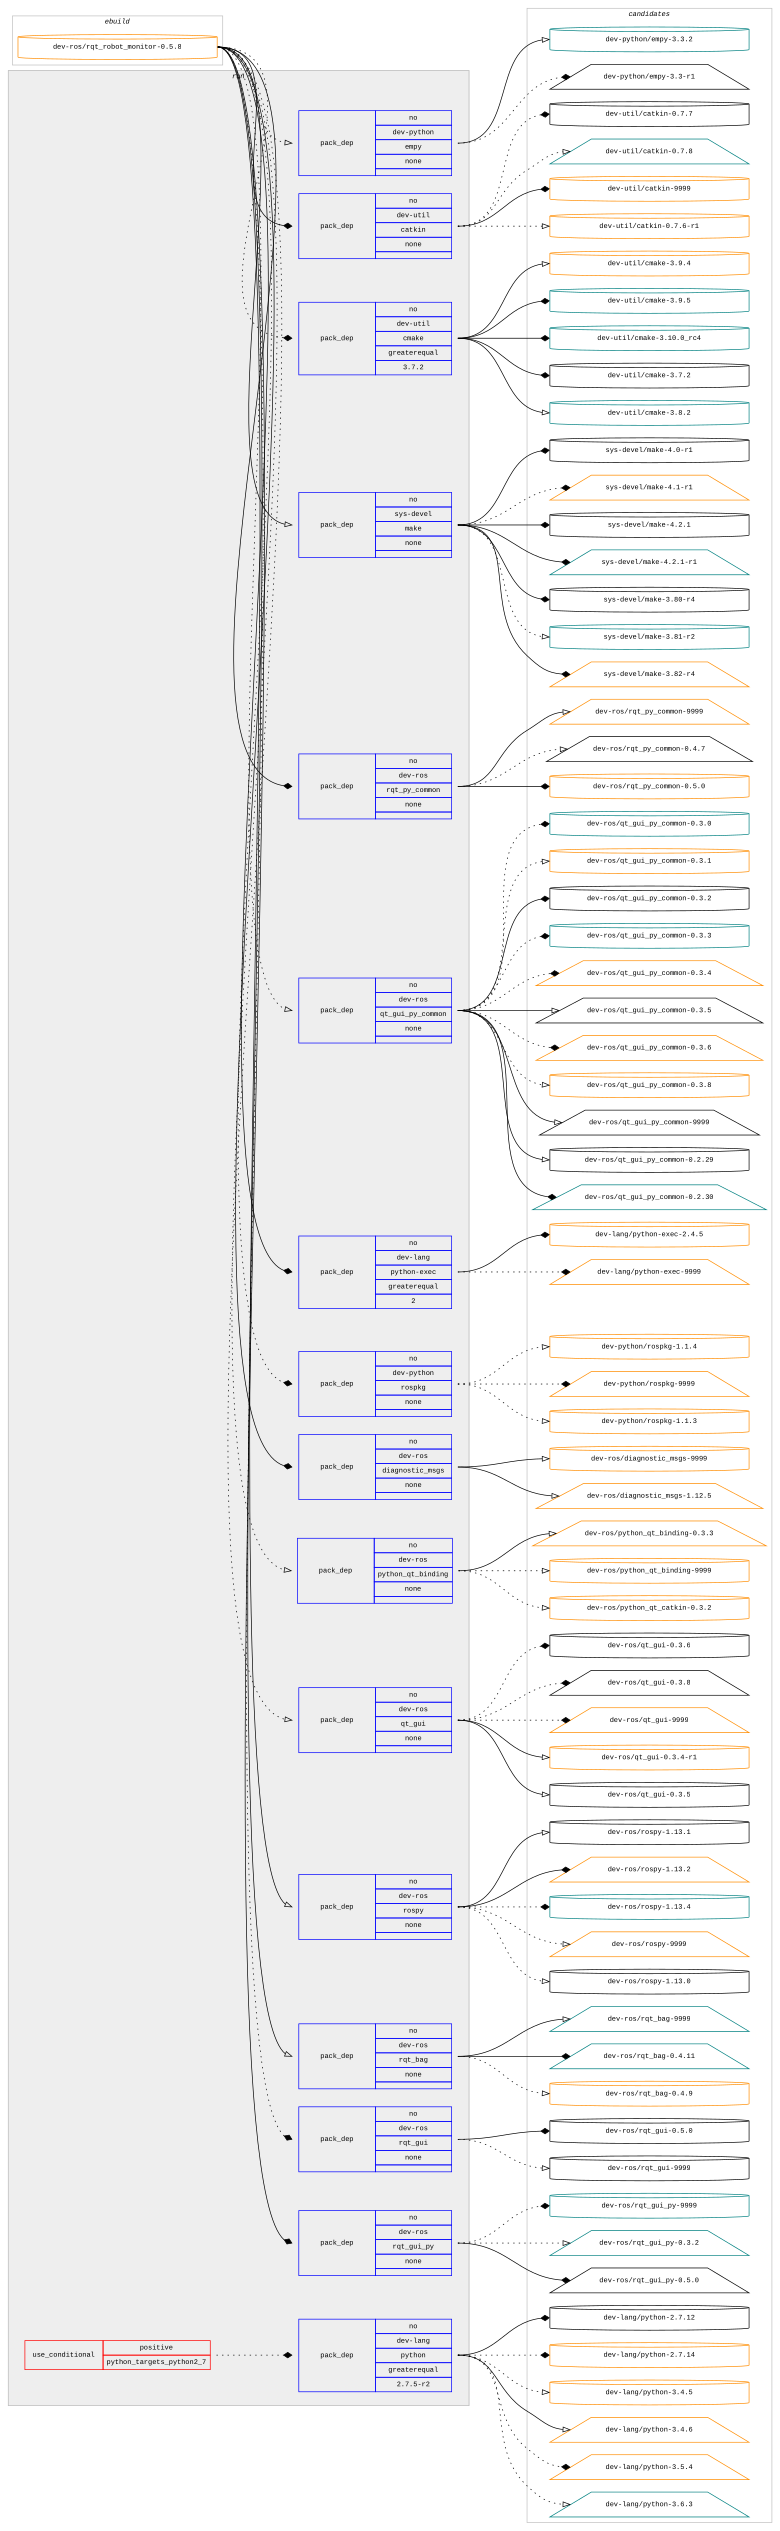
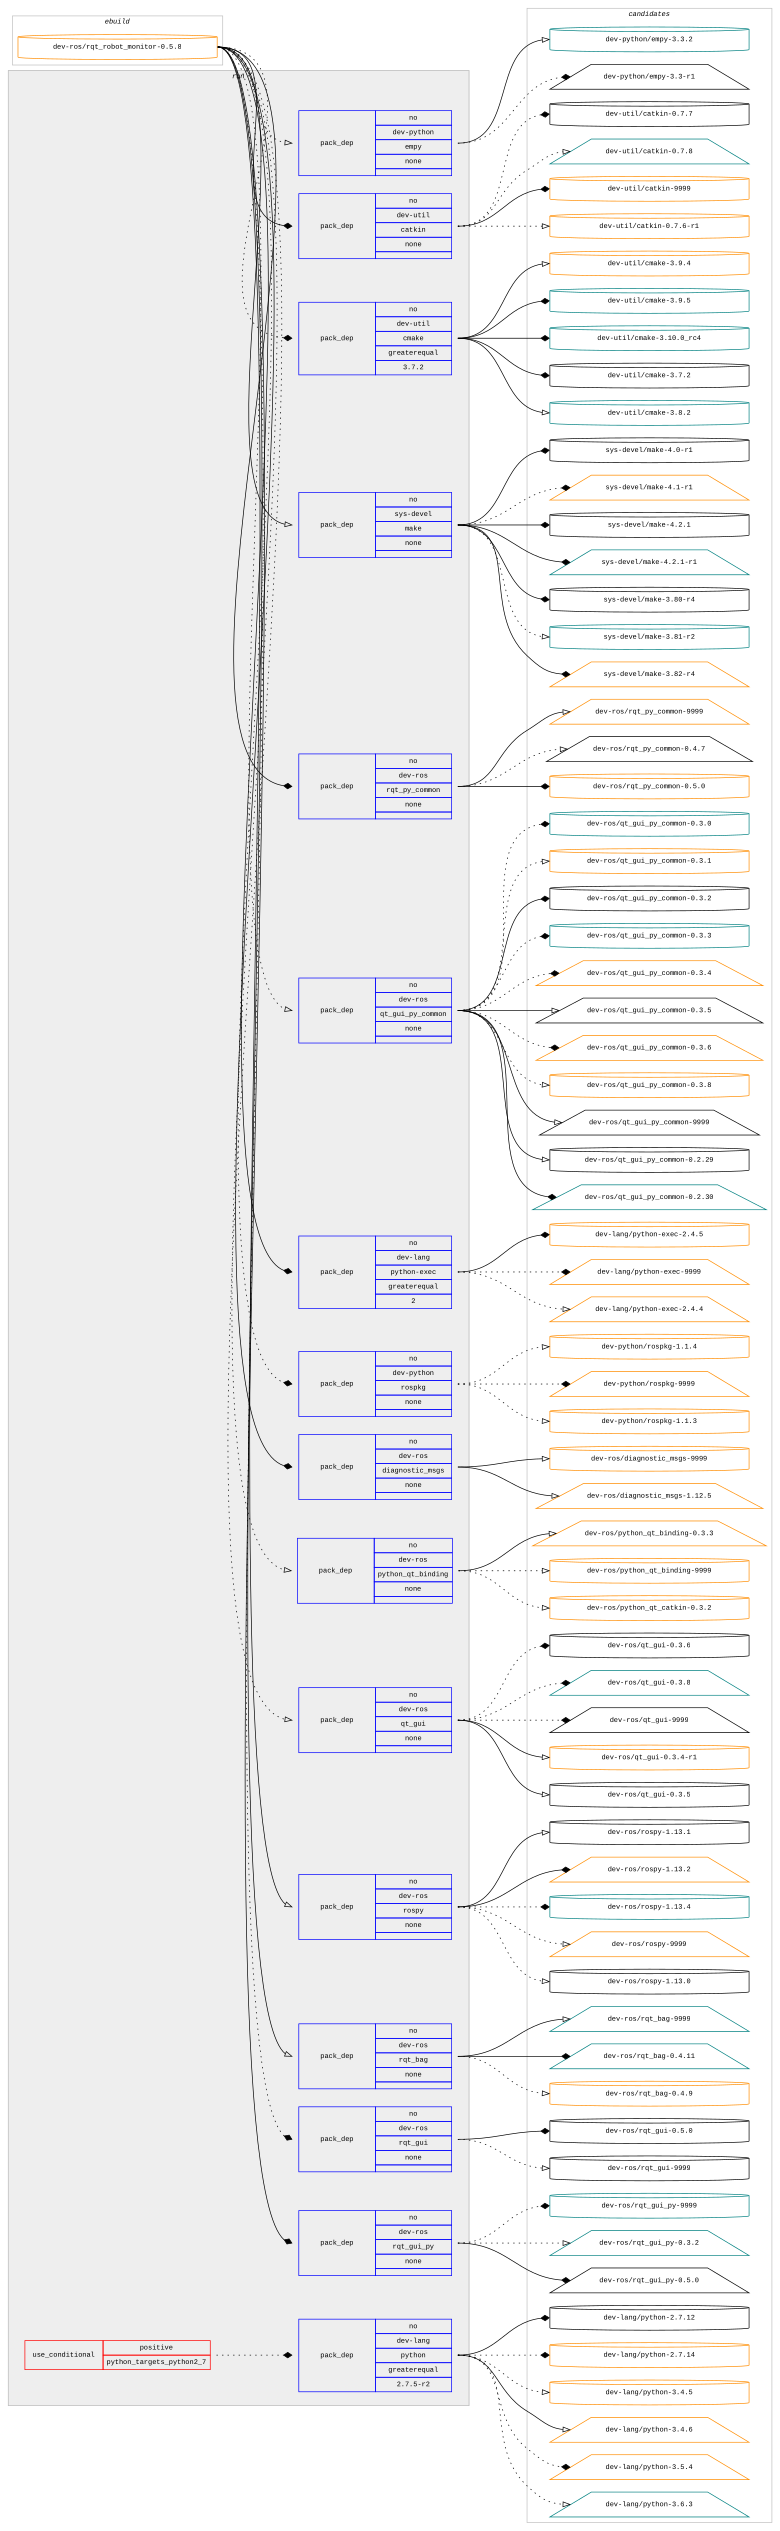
node "dev-lang/python-exec-2.4.4": added
node "dev-ros/qt_gui-0.3.8": color black -> teal
node "dev-ros/qt_gui-9999": color darkorange -> black
